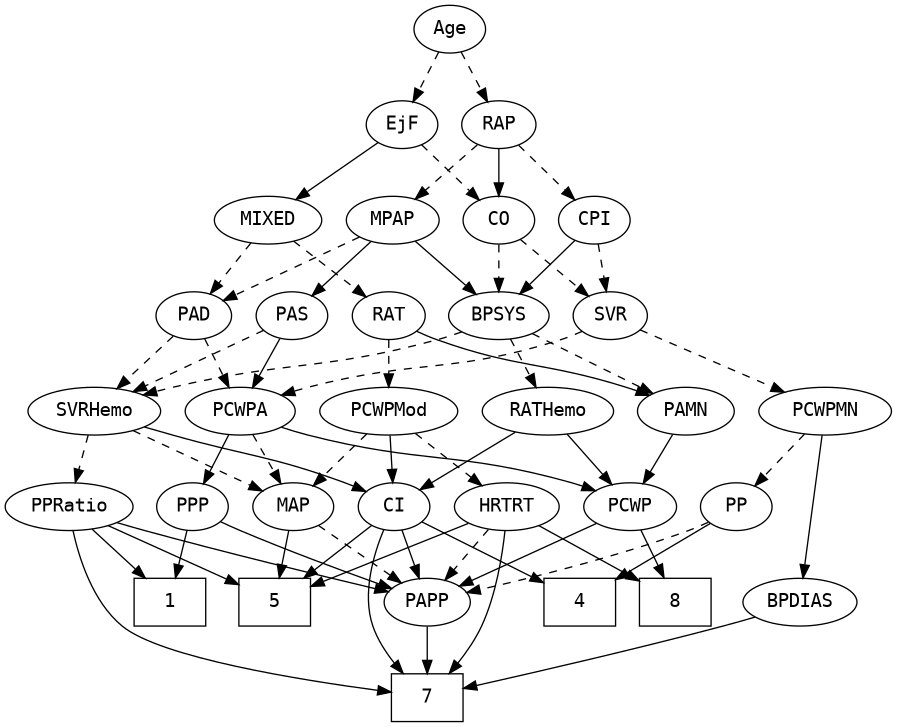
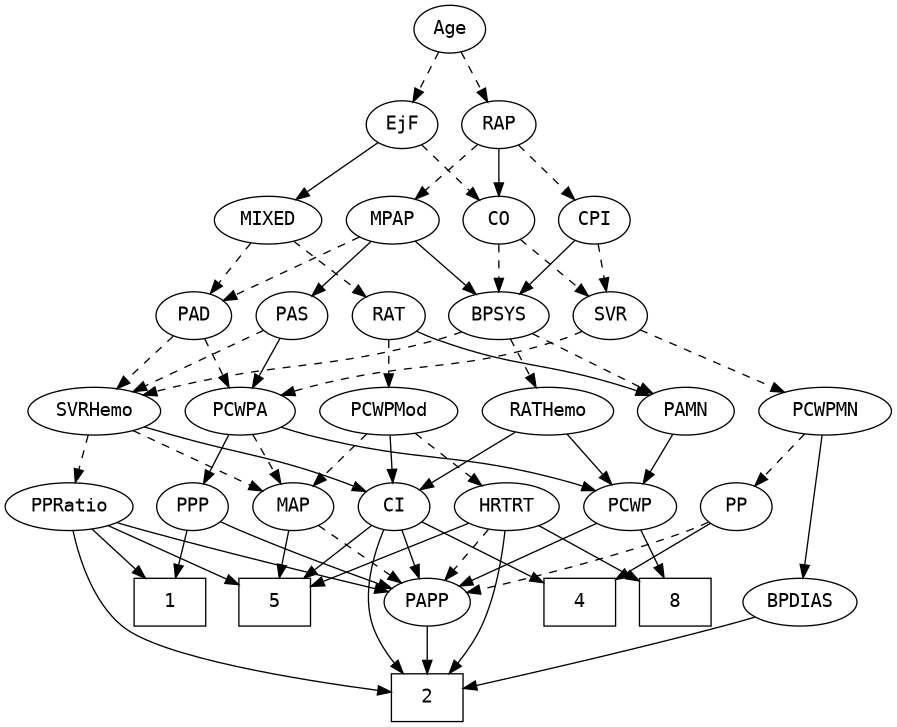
node "7": label "7" -> "2"
